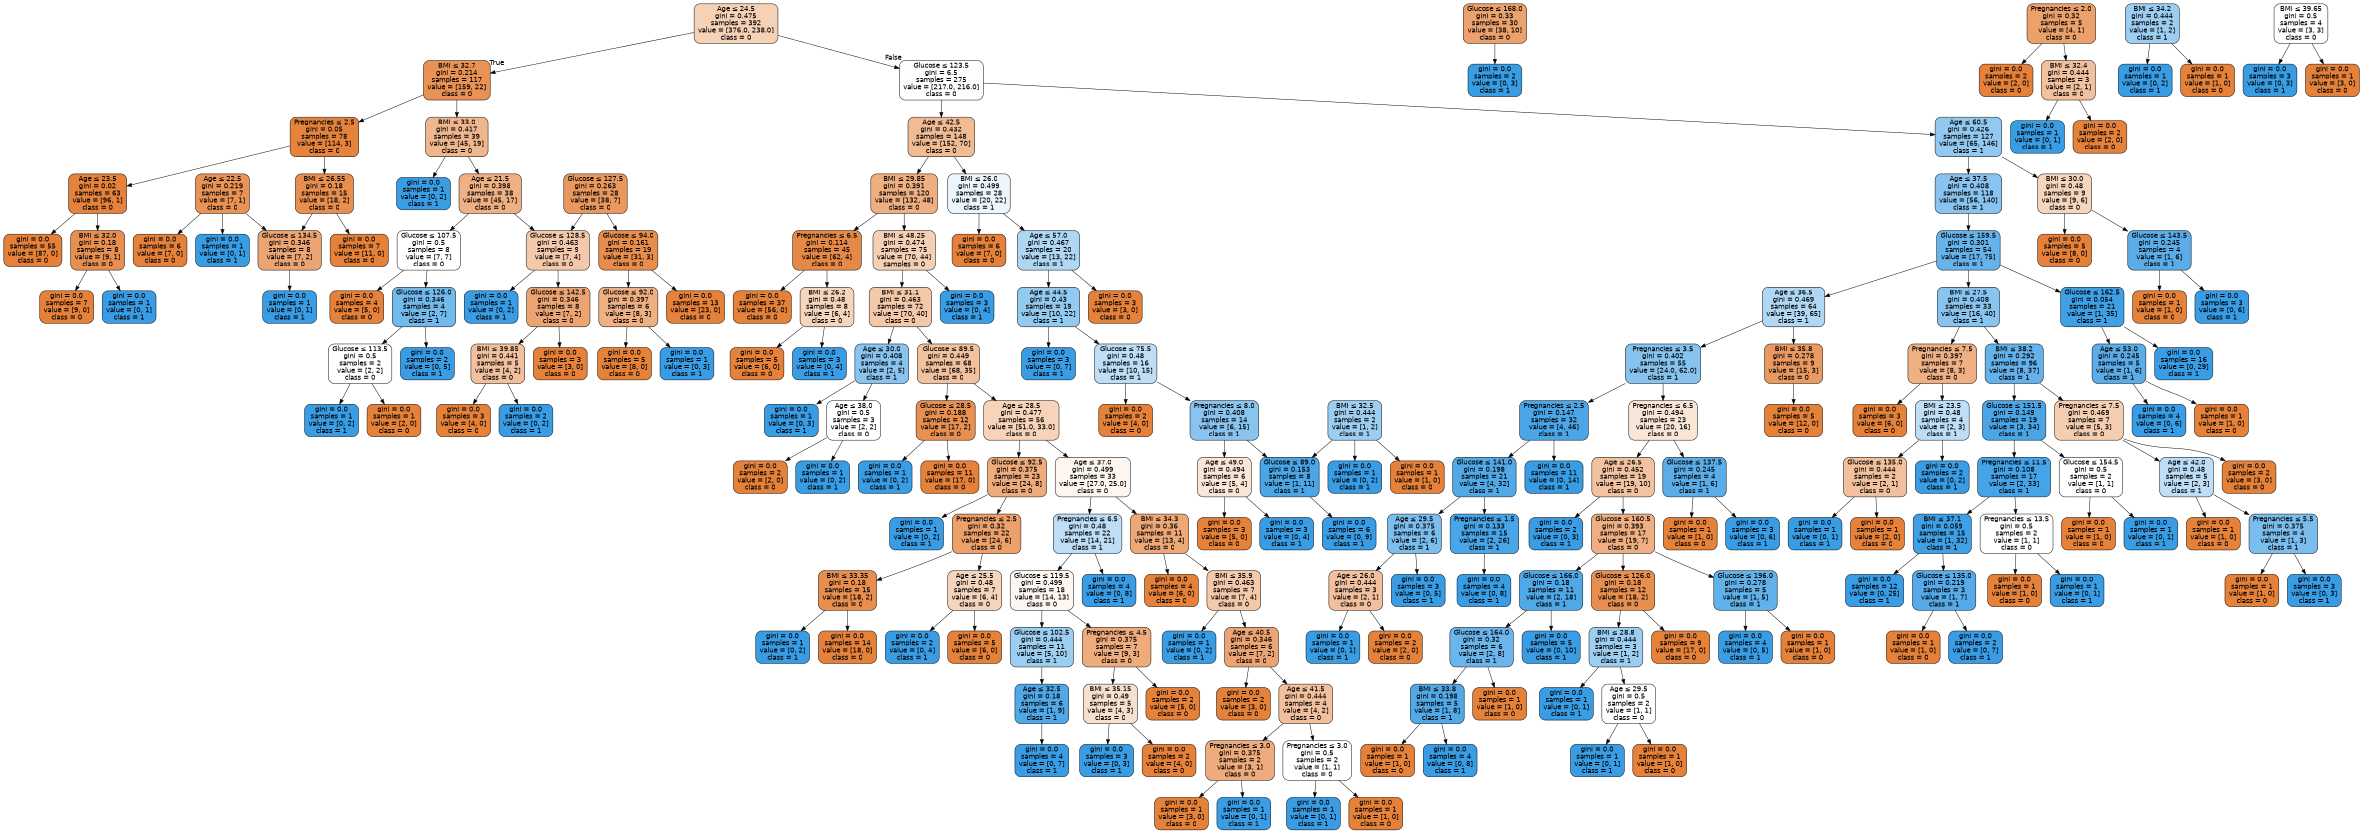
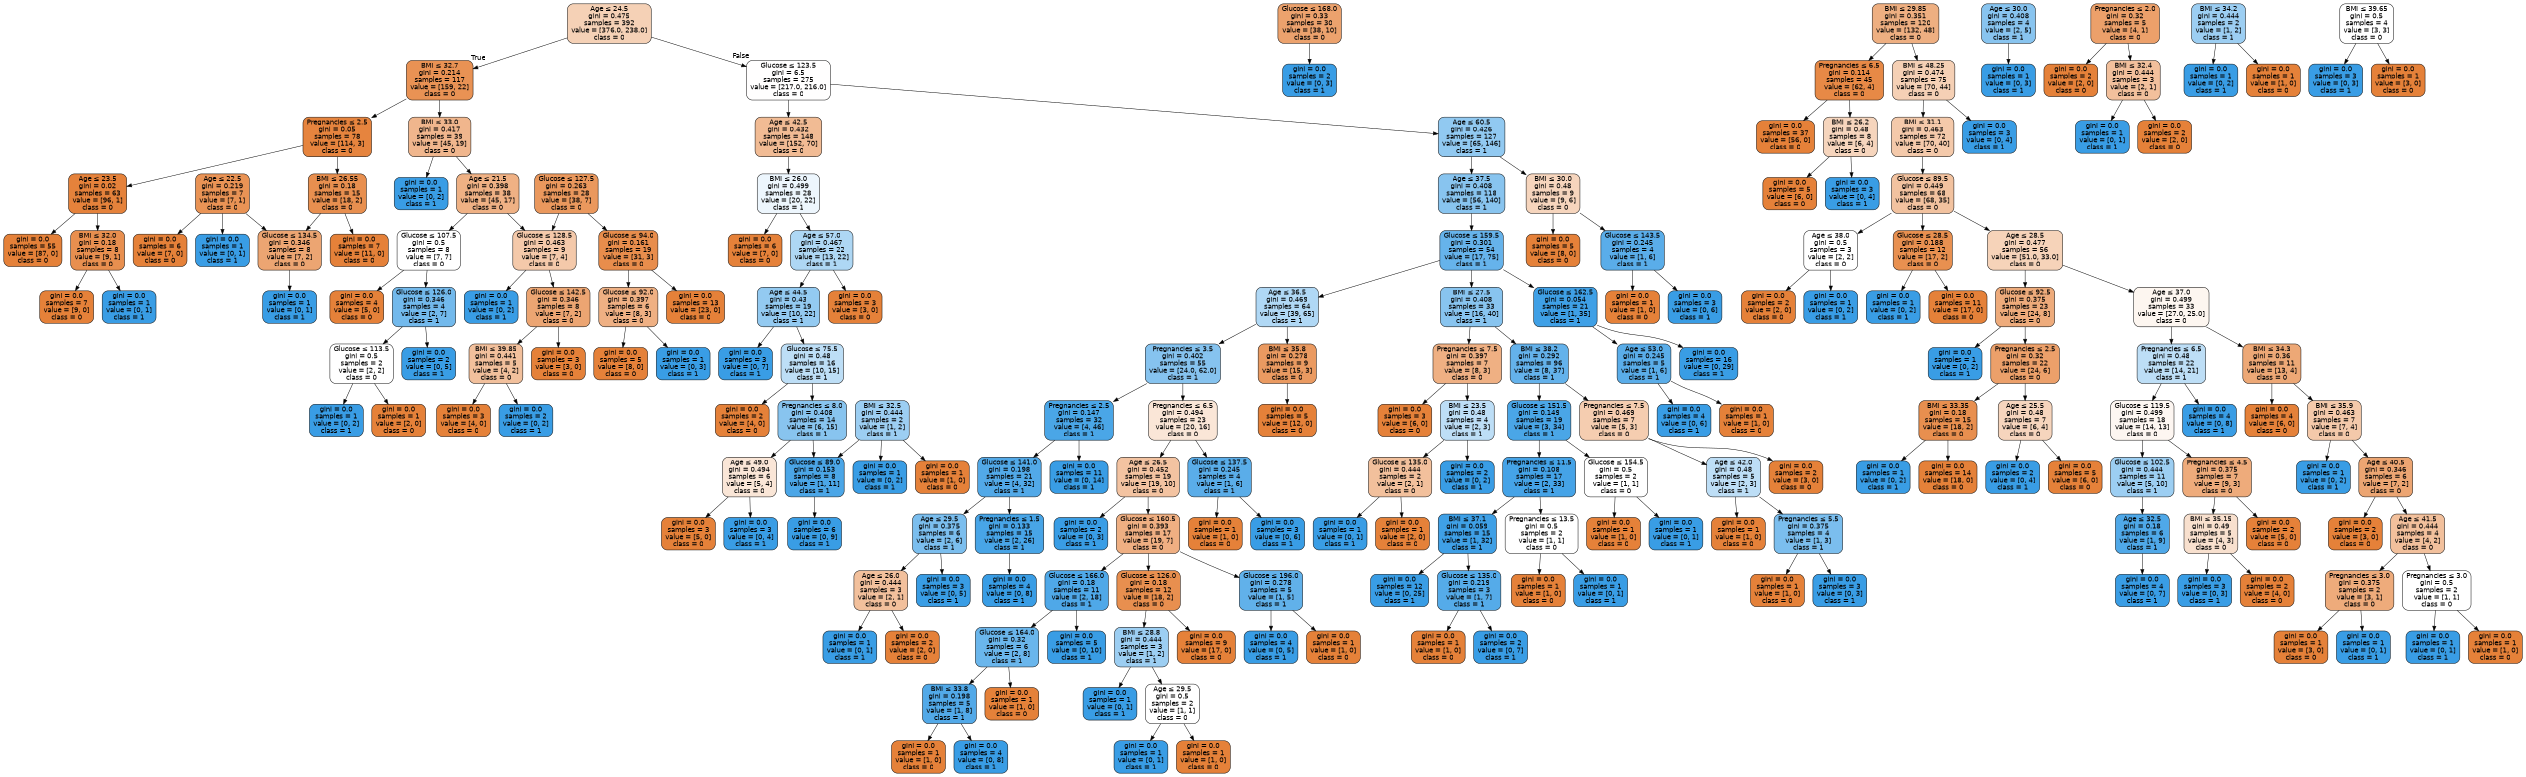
edge "Age ≤ 42.5" -> "BMI ≤ 29.85": removed
node "BMI ≤ 29.85": text "gini = 0.391" -> "gini = 0.351"
node "Age ≤ 57.0": text "samples = 20" -> "samples = 22"
node "BMI ≤ 48.25": text "samples = 0" -> "class = 0"
edge "BMI ≤ 31.1" -> "Age ≤ 30.0": removed
edge "Age ≤ 30.0" -> "Age ≤ 38.0": now "Glucose ≤ 89.5" -> "Age ≤ 38.0"
